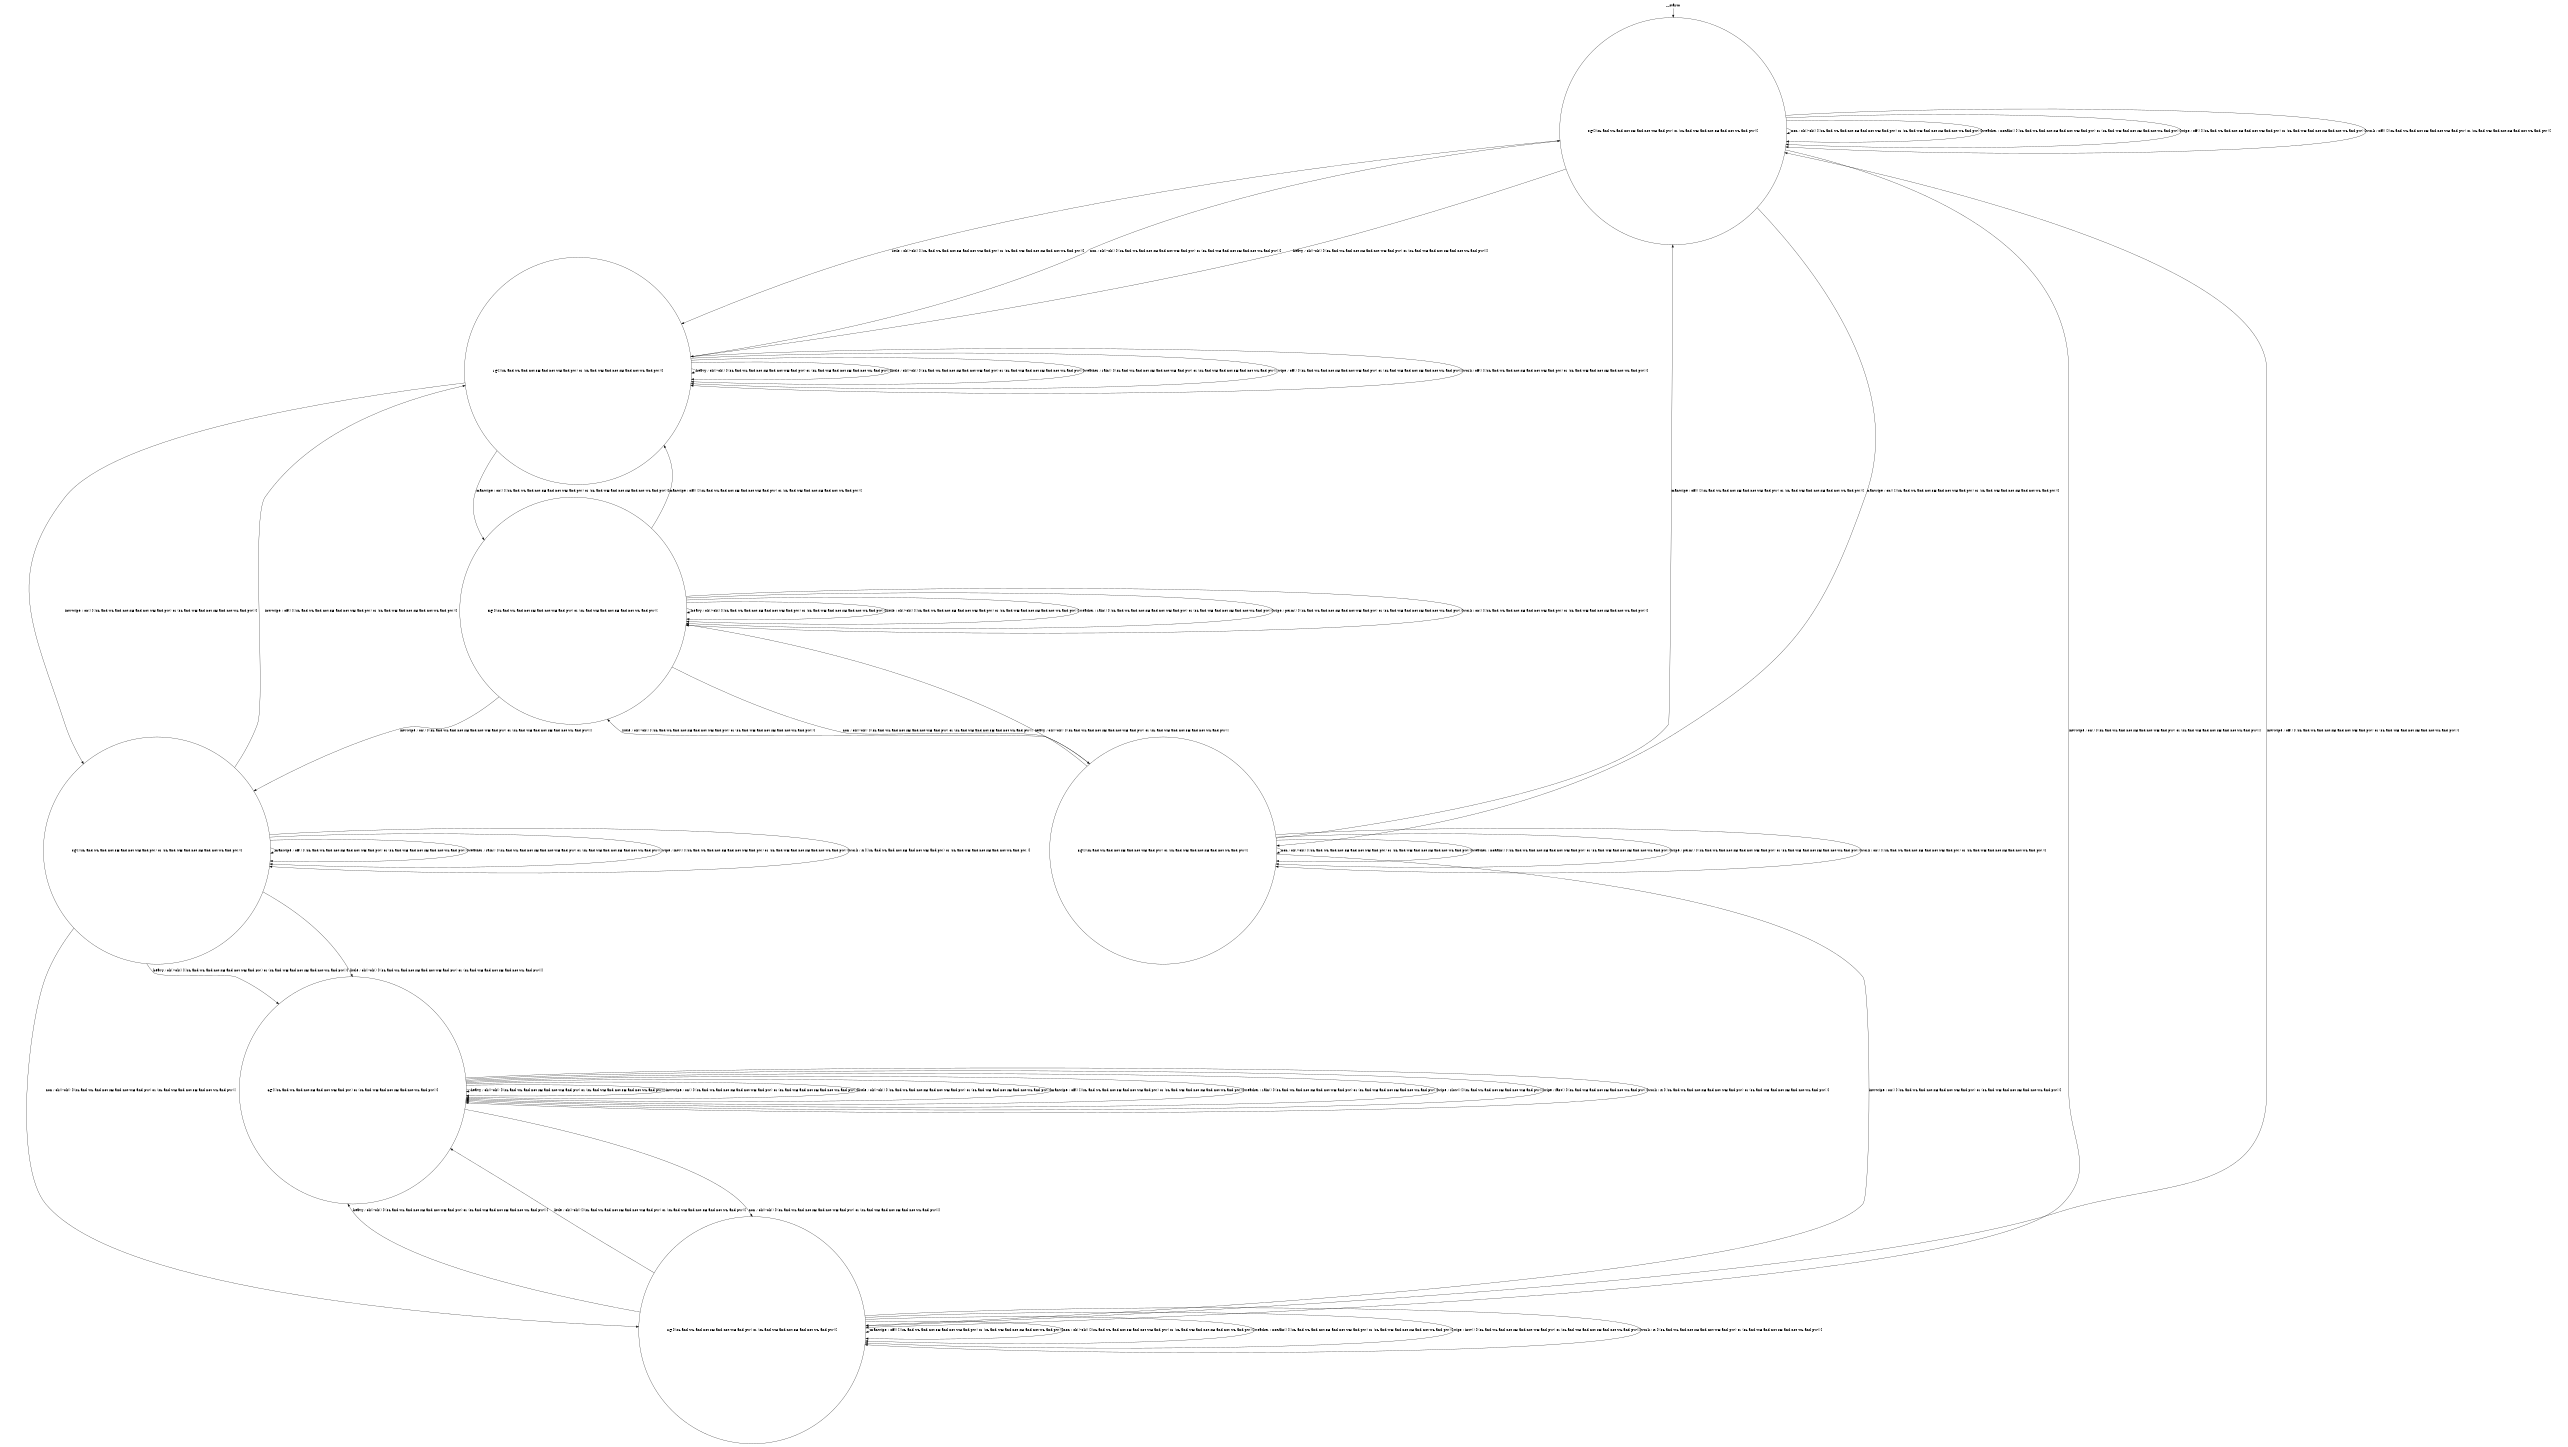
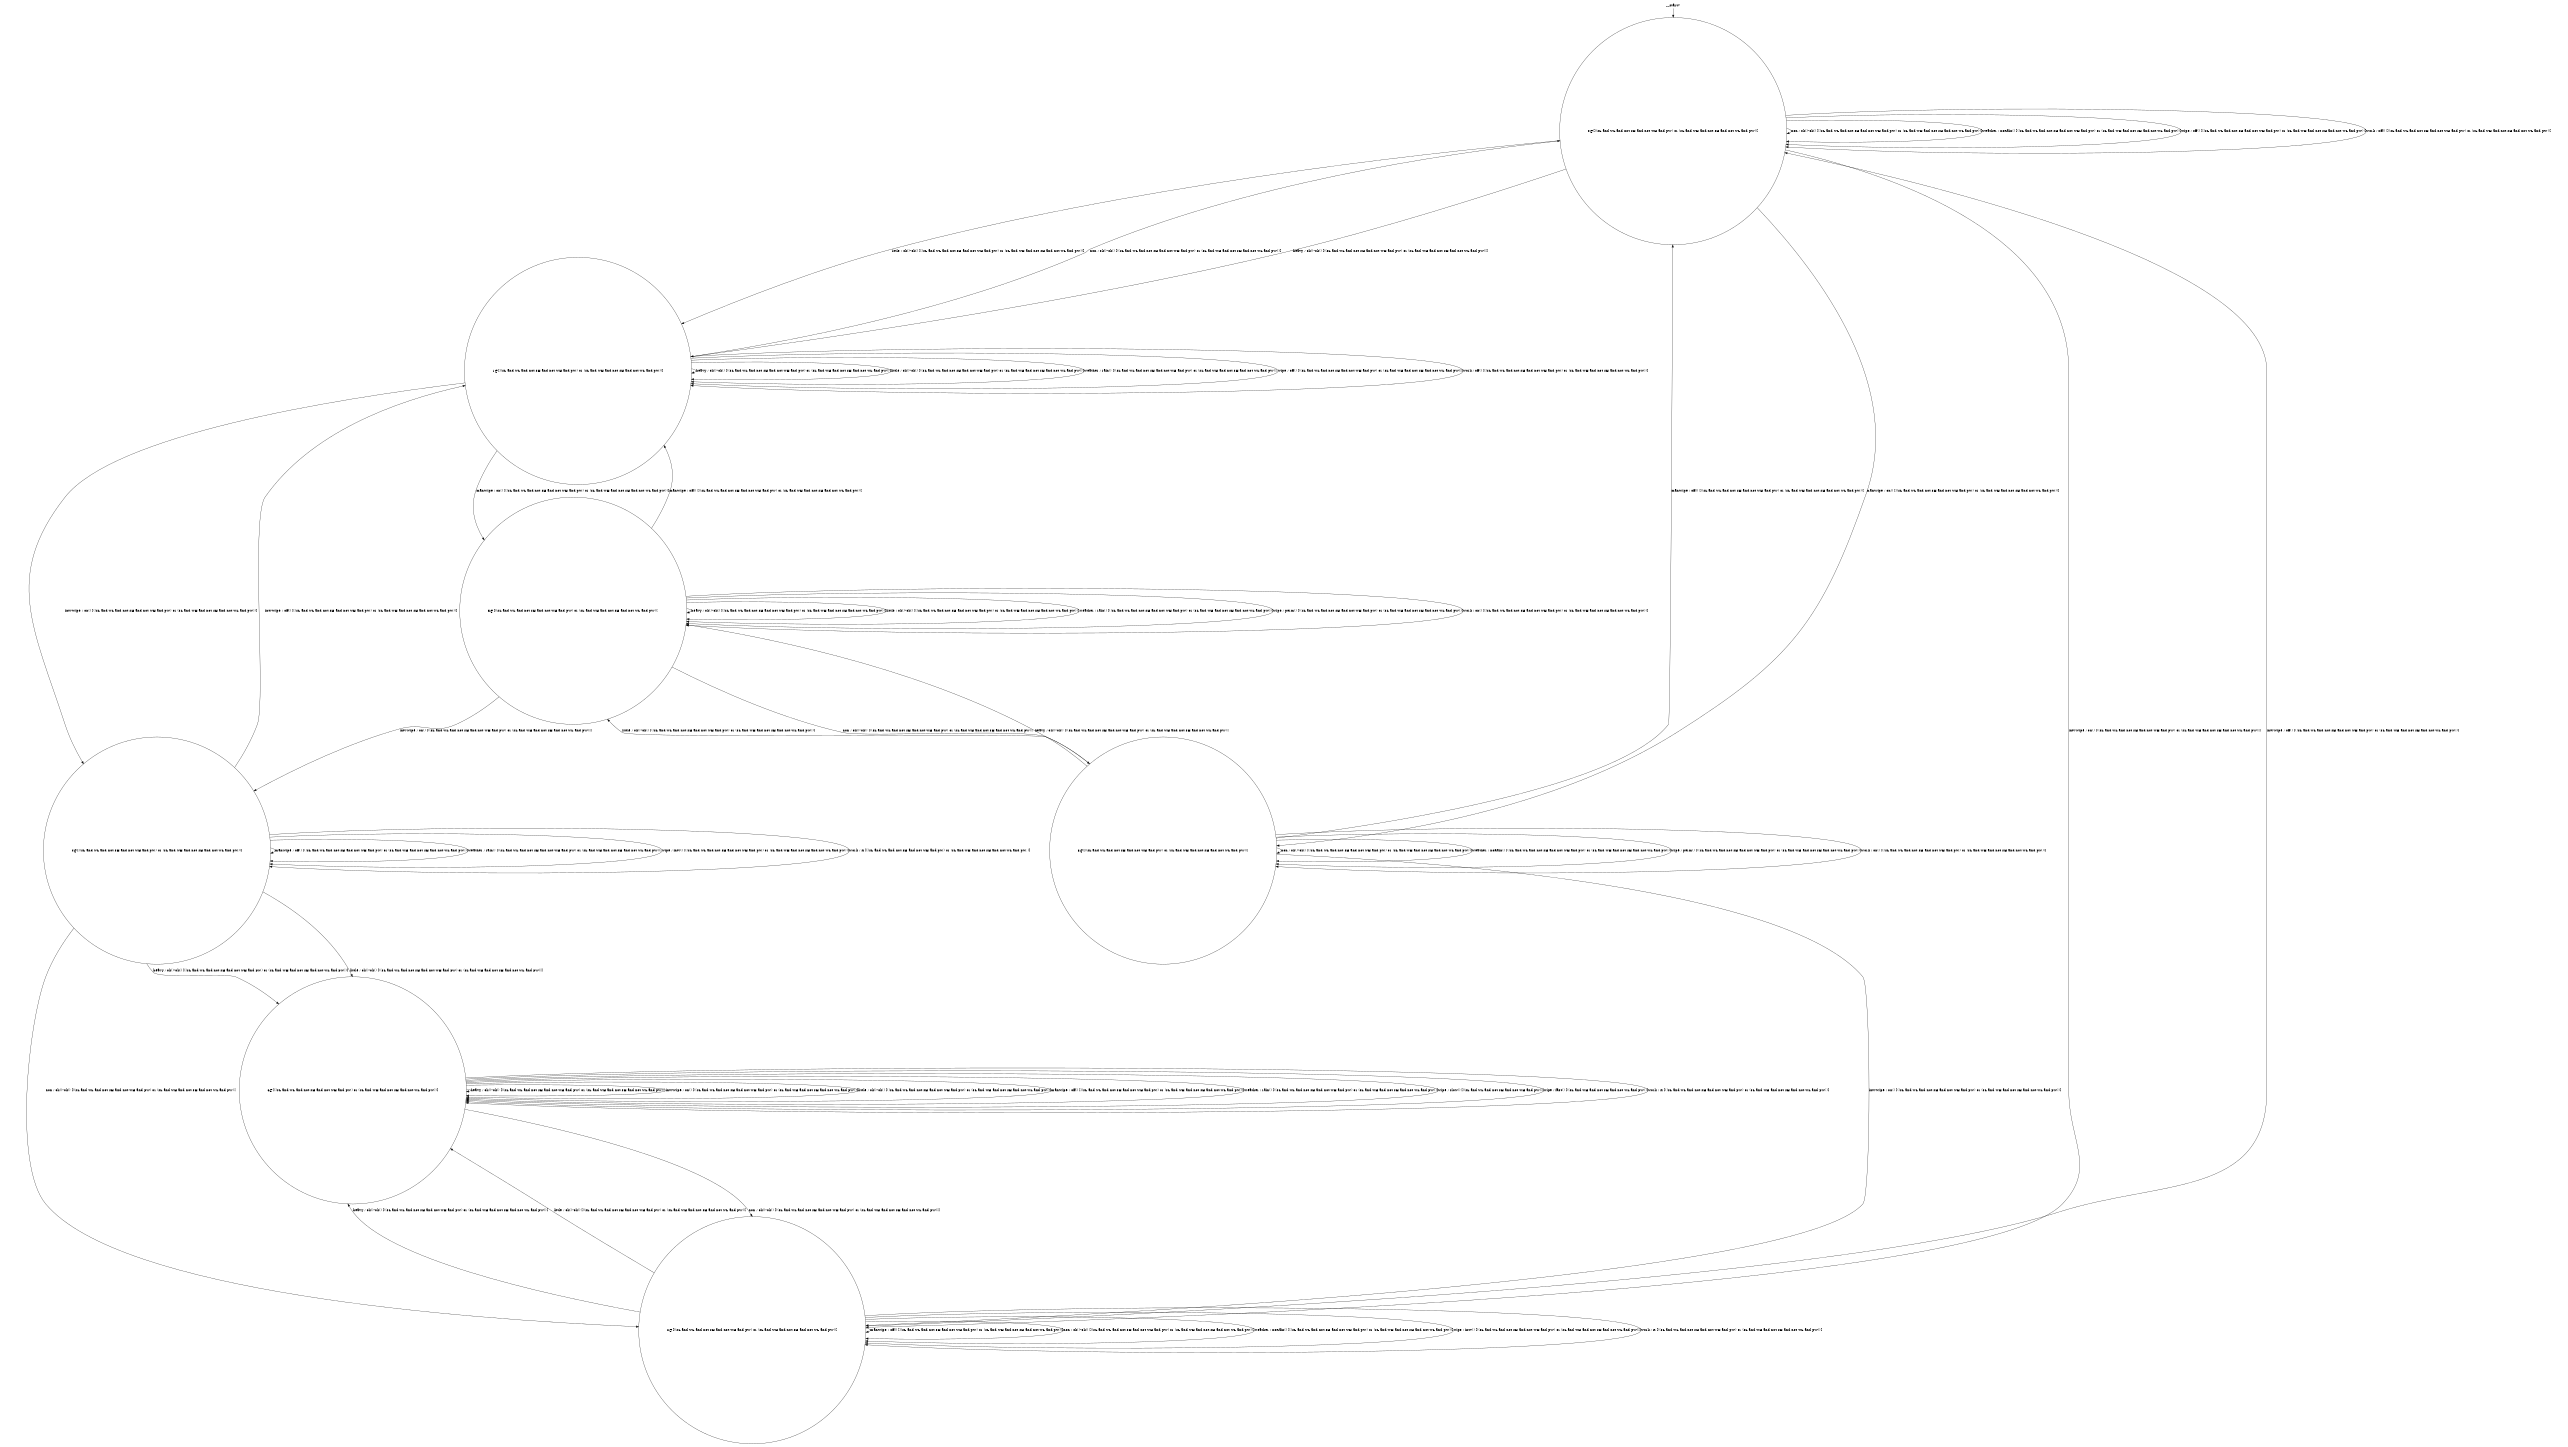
node "__start0": label "__start0" -> "__start7"
